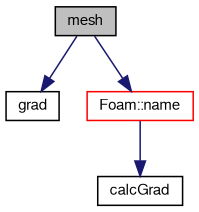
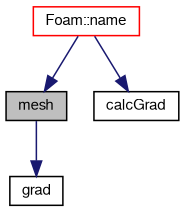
edge "mesh" -> "Foam::name": reversed
